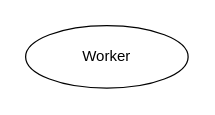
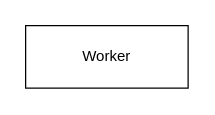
node "Worker": shape ellipse -> rectangle
